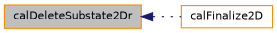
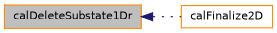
node "calDeleteSubstate2Dr": label "calDeleteSubstate2Dr" -> "calDeleteSubstate1Dr"
